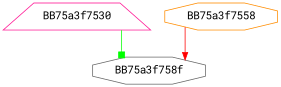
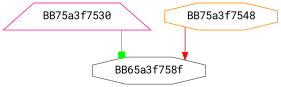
node "BB75a3f7558": label "BB75a3f7558" -> "BB75a3f7548"
node "BB75a3f758f": label "BB75a3f758f" -> "BB65a3f758f"
